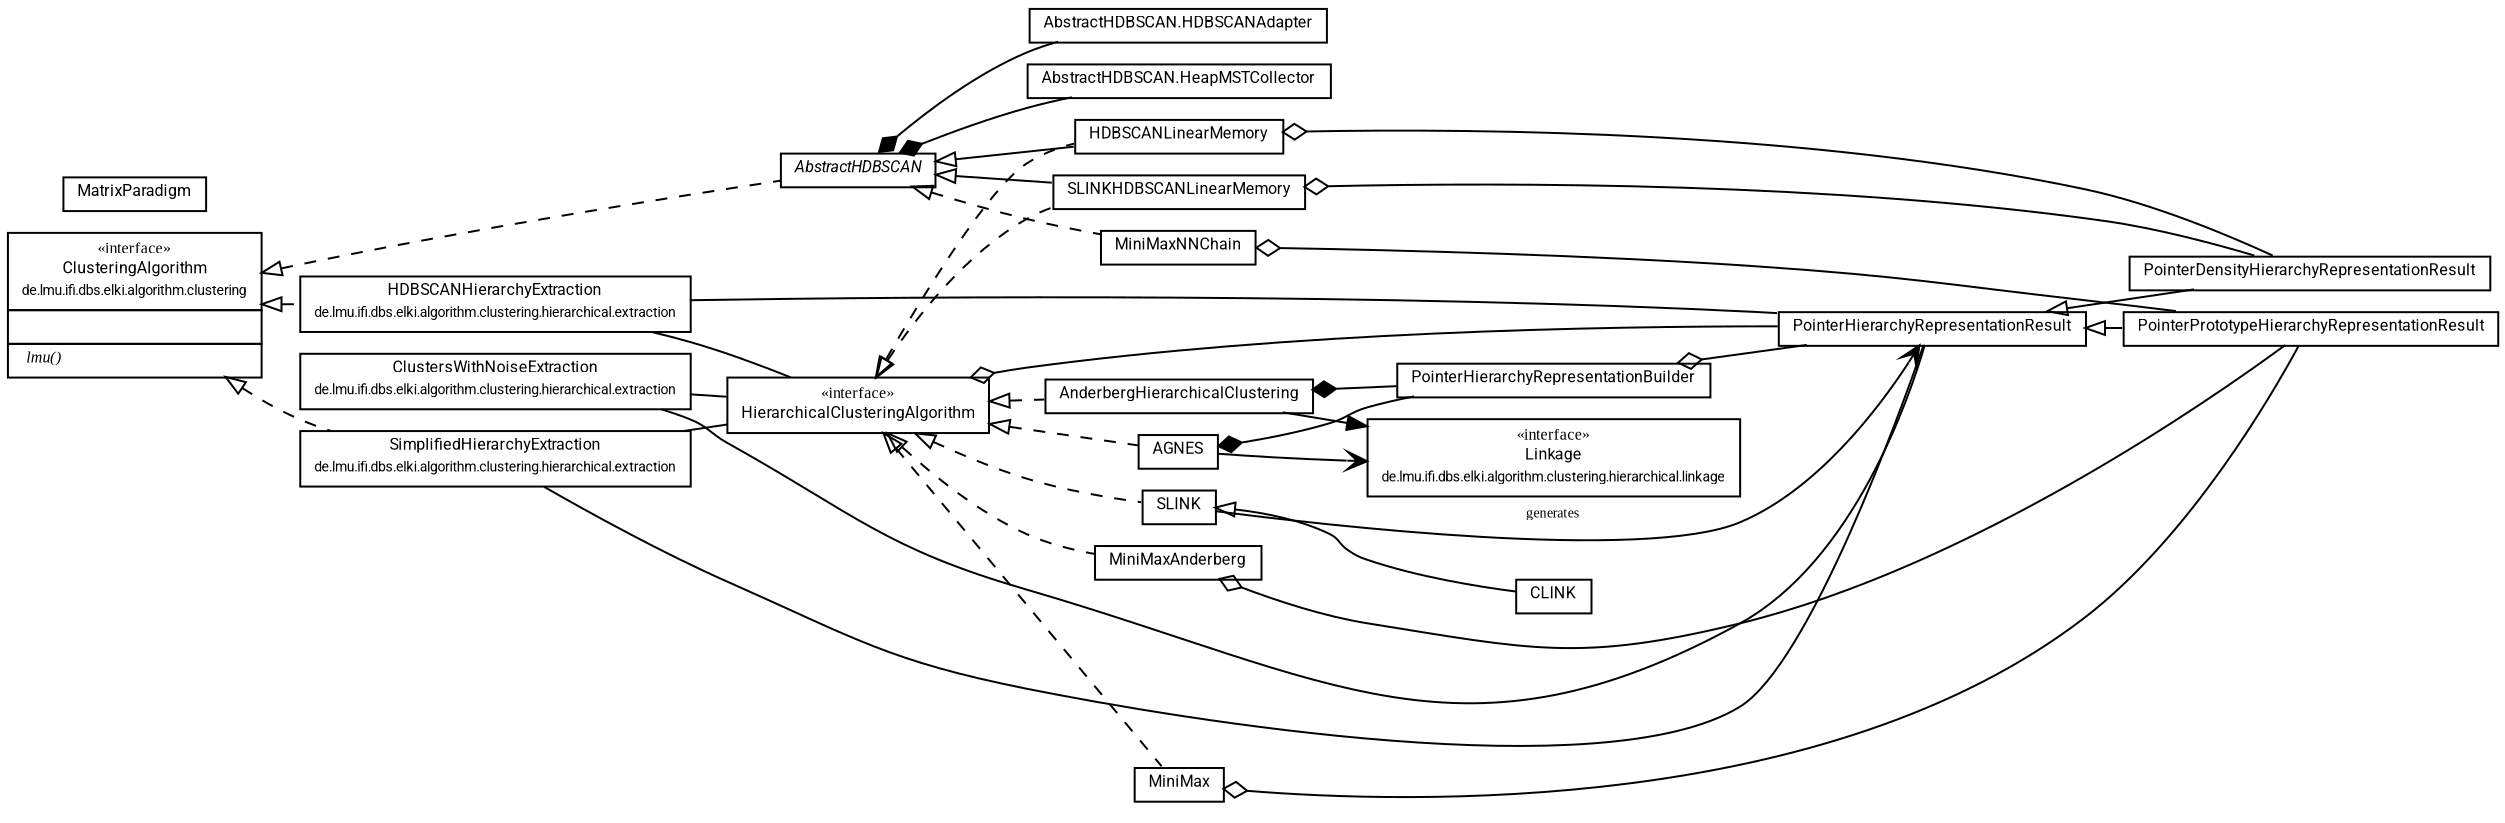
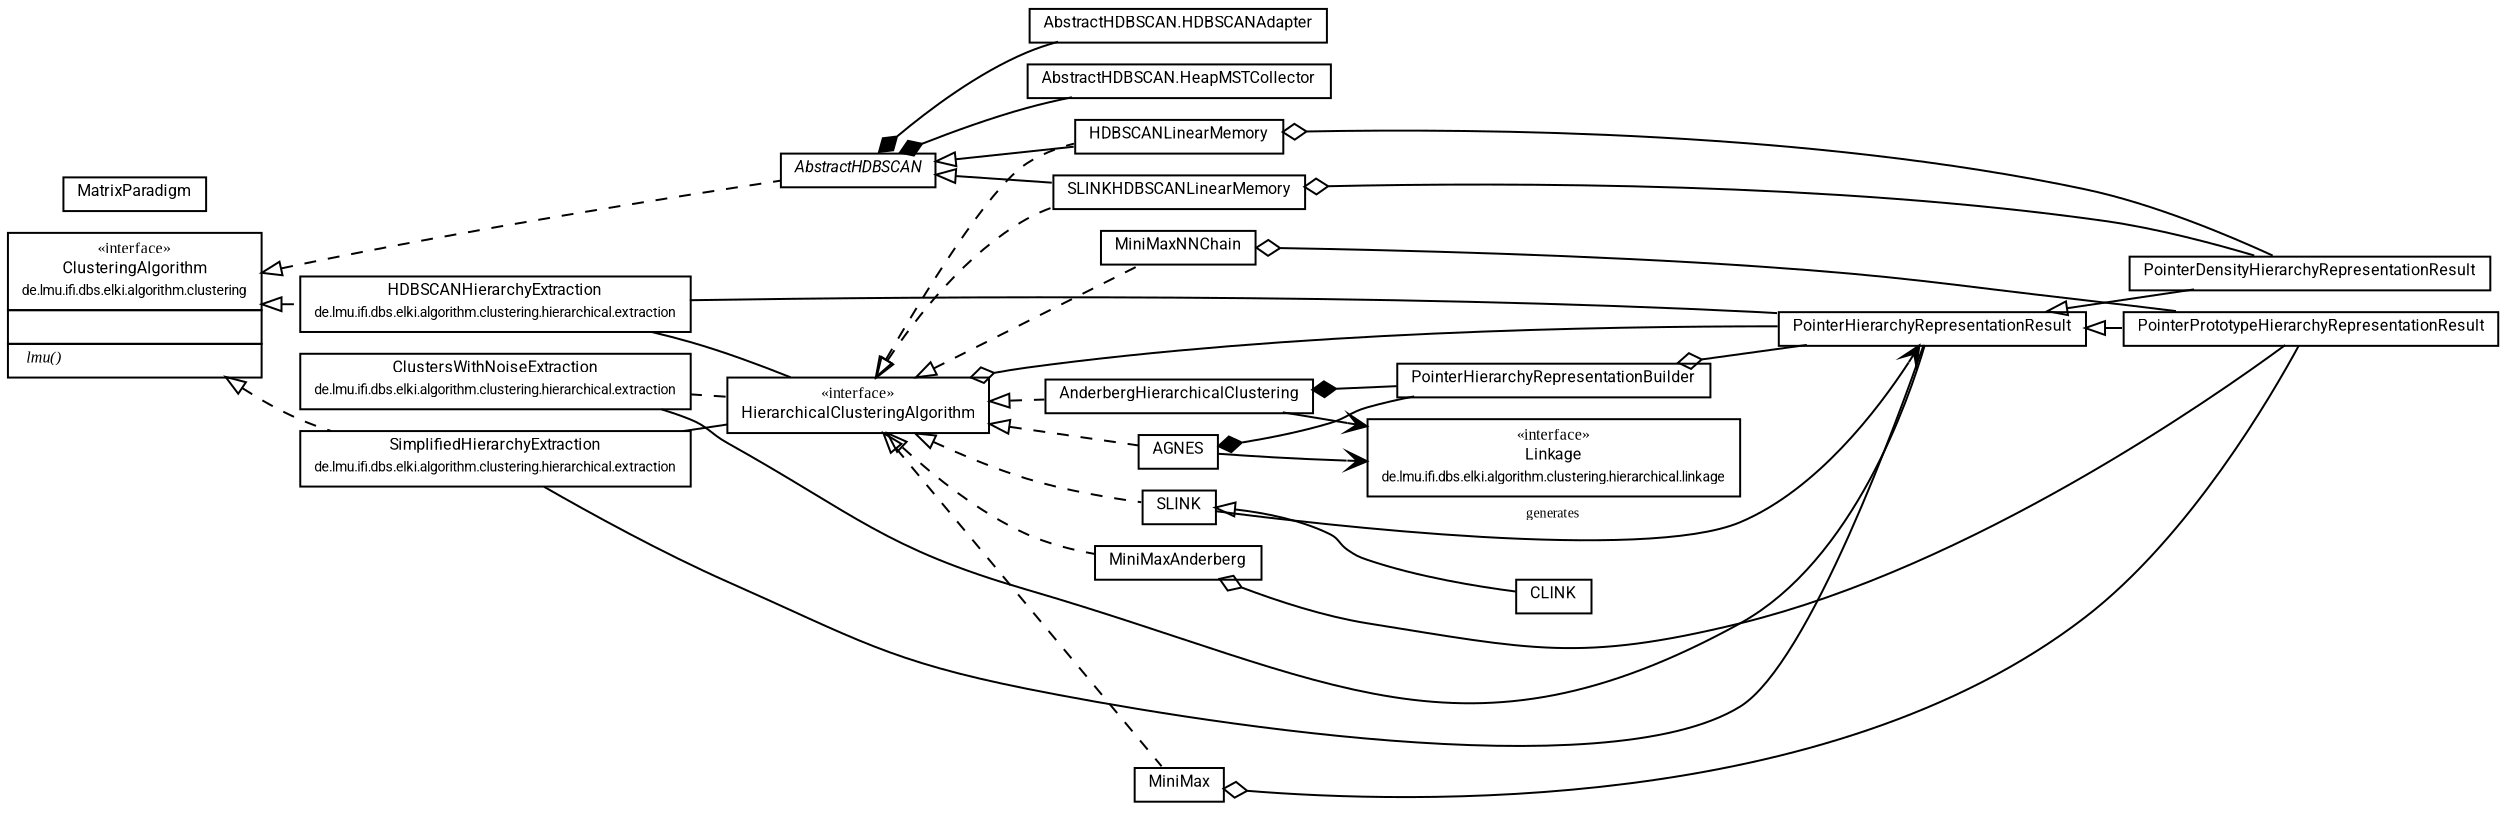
edge "MiniMaxNNChain" -> "AbstractHDBSCAN": now "MiniMaxNNChain" -> "HierarchicalClusteringAlgorithm"
edge "ClustersWithNoiseExtraction" -- "HierarchicalClusteringAlgorithm": style solid -> dashed
edge "AnderbergHierarchicalClustering" -> "Linkage": arrowhead normal -> open
